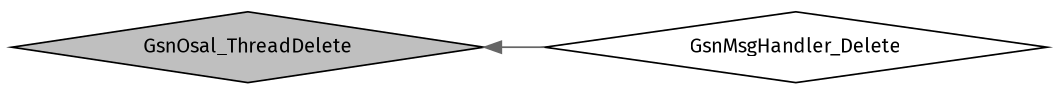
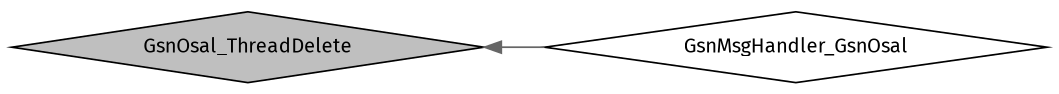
node "GsnMsgHandler_Delete": label "GsnMsgHandler_Delete" -> "GsnMsgHandler_GsnOsal"
